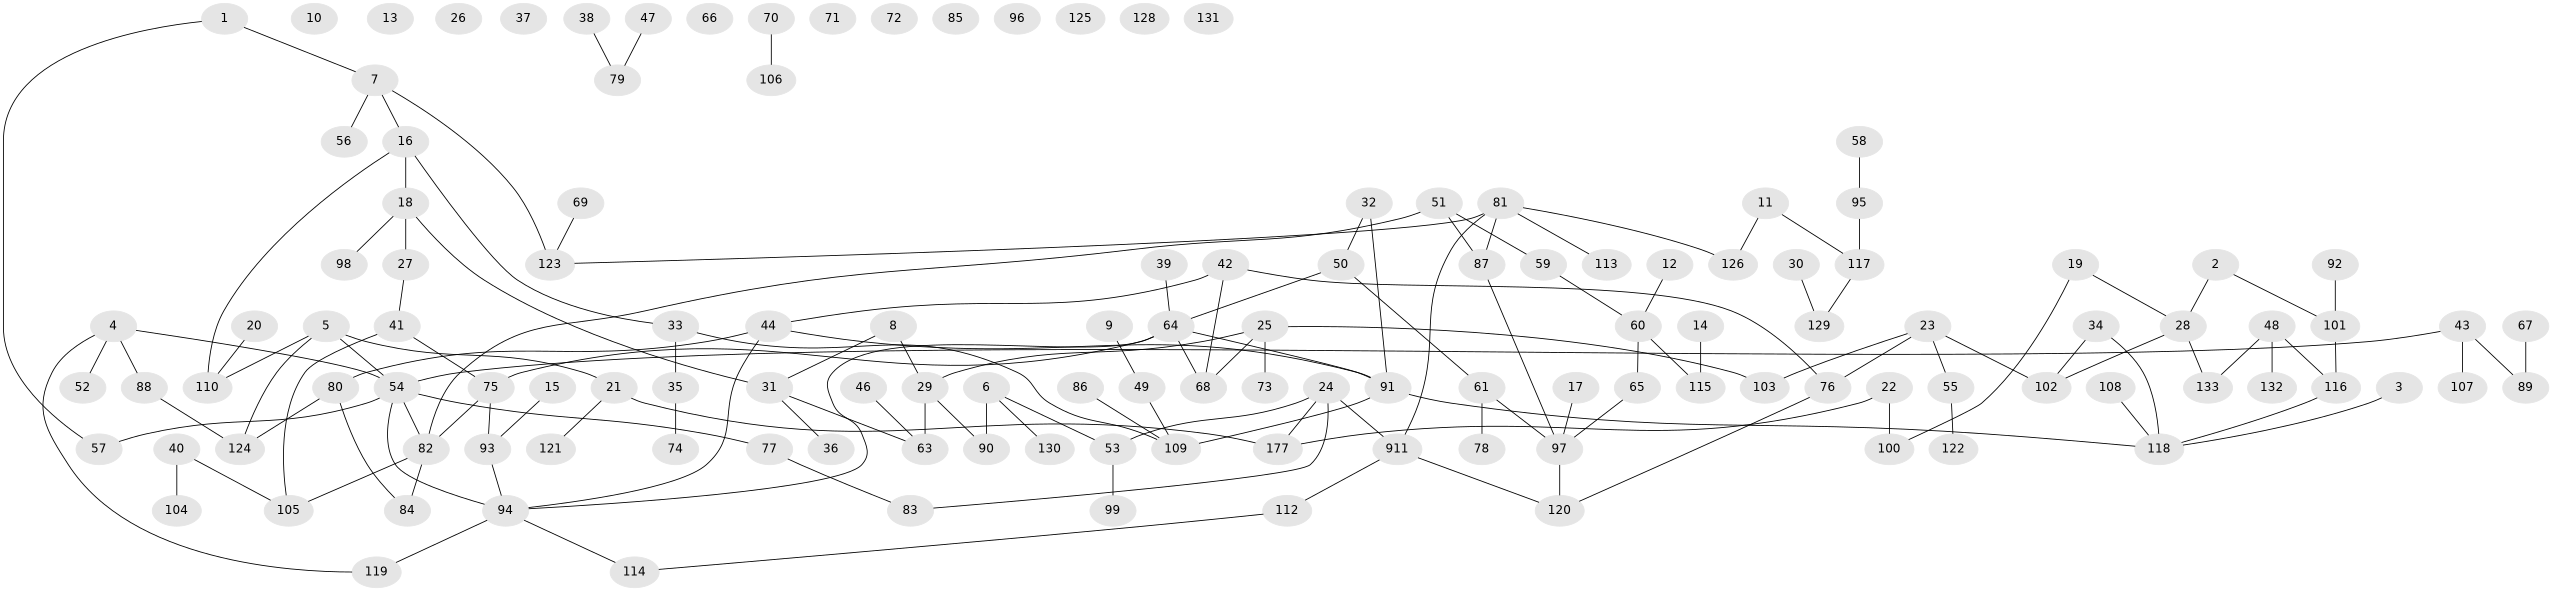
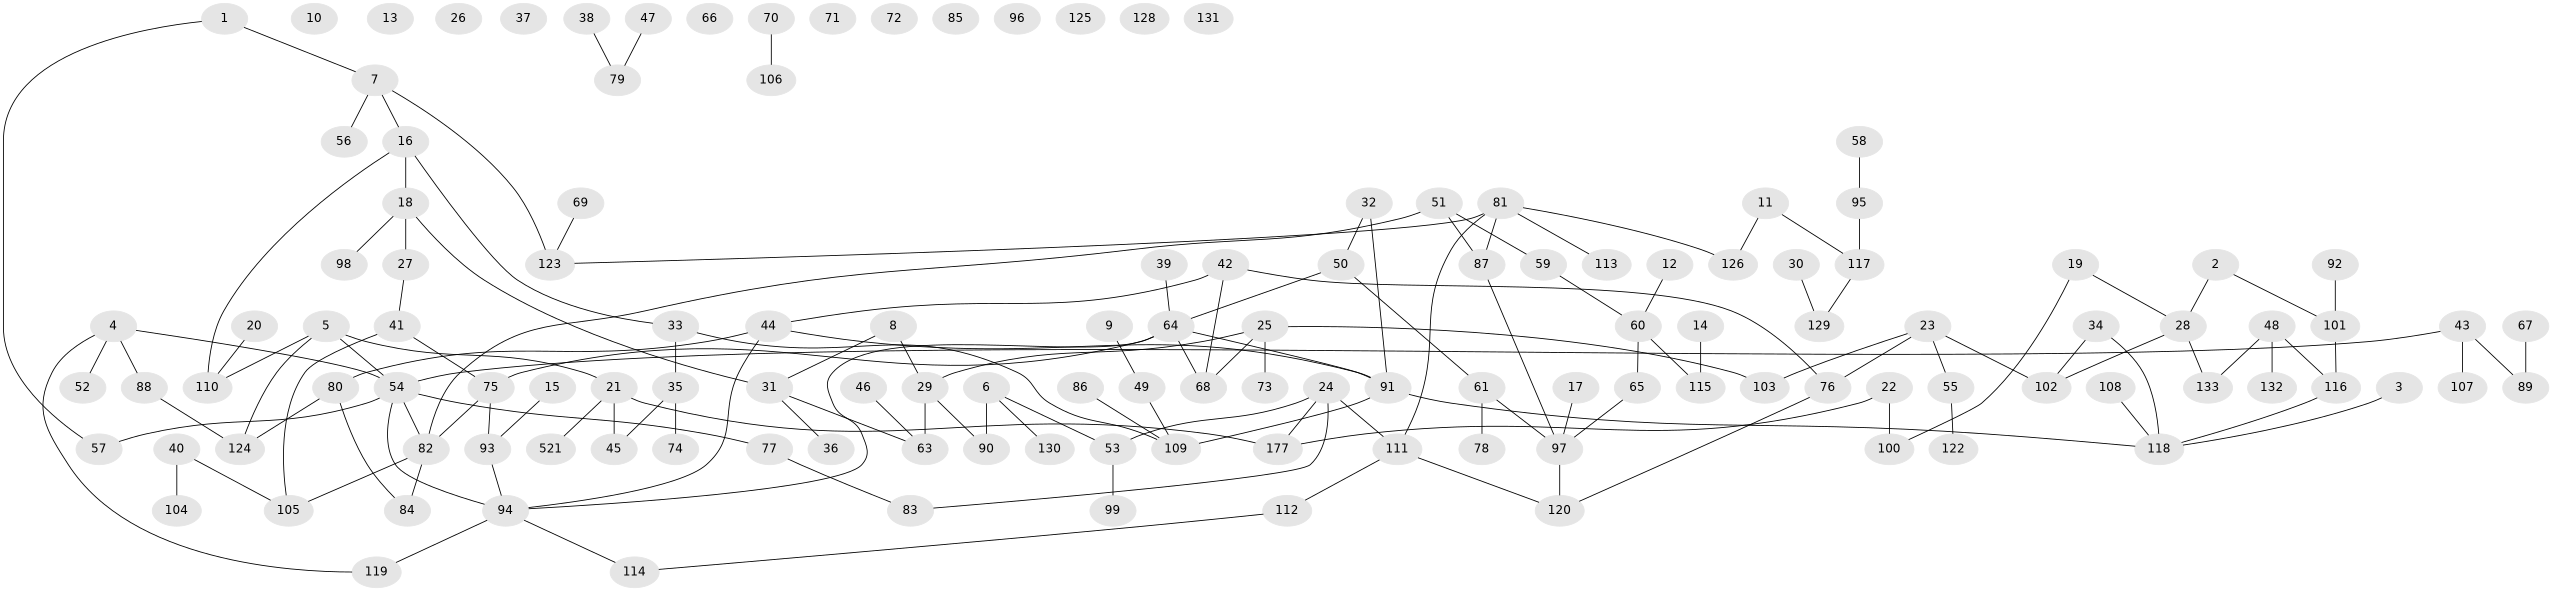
node "121": label "121" -> "521"
node "45": added
node "911": label "911" -> "111"
